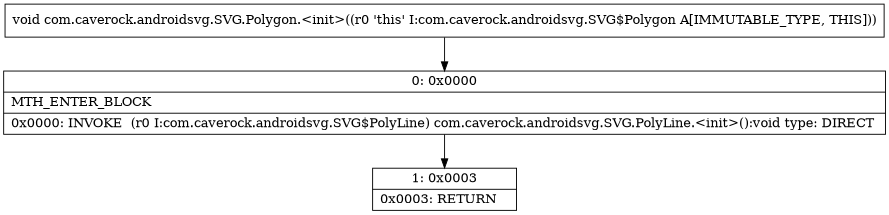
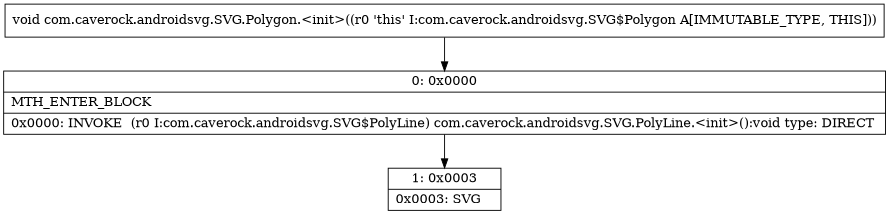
node "1: 0x0003": text "0x0003: RETURN" -> "0x0003: SVG"
